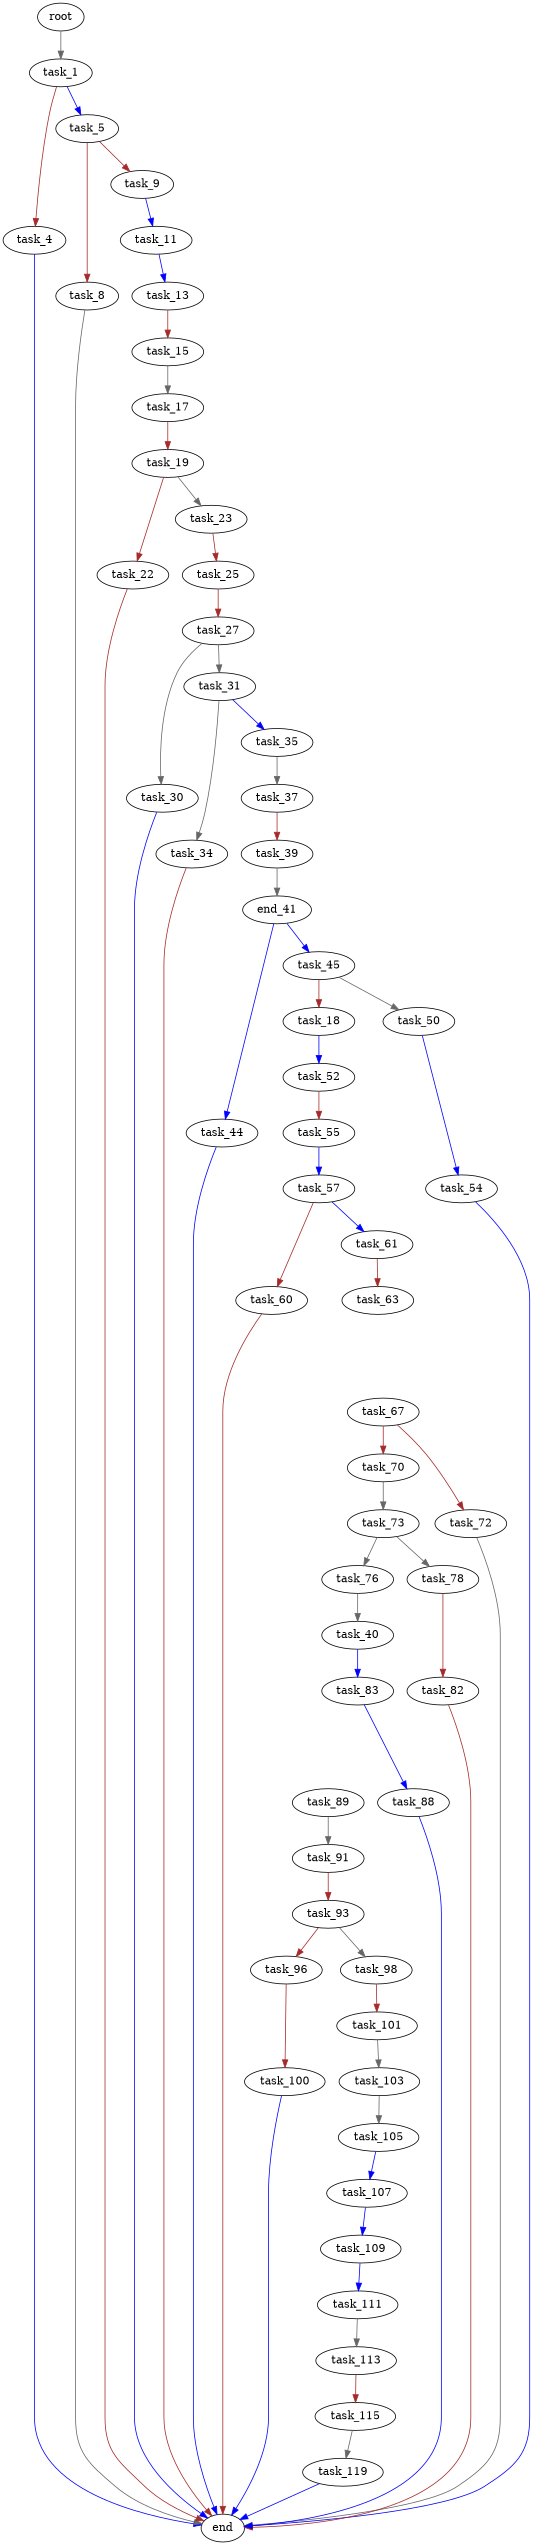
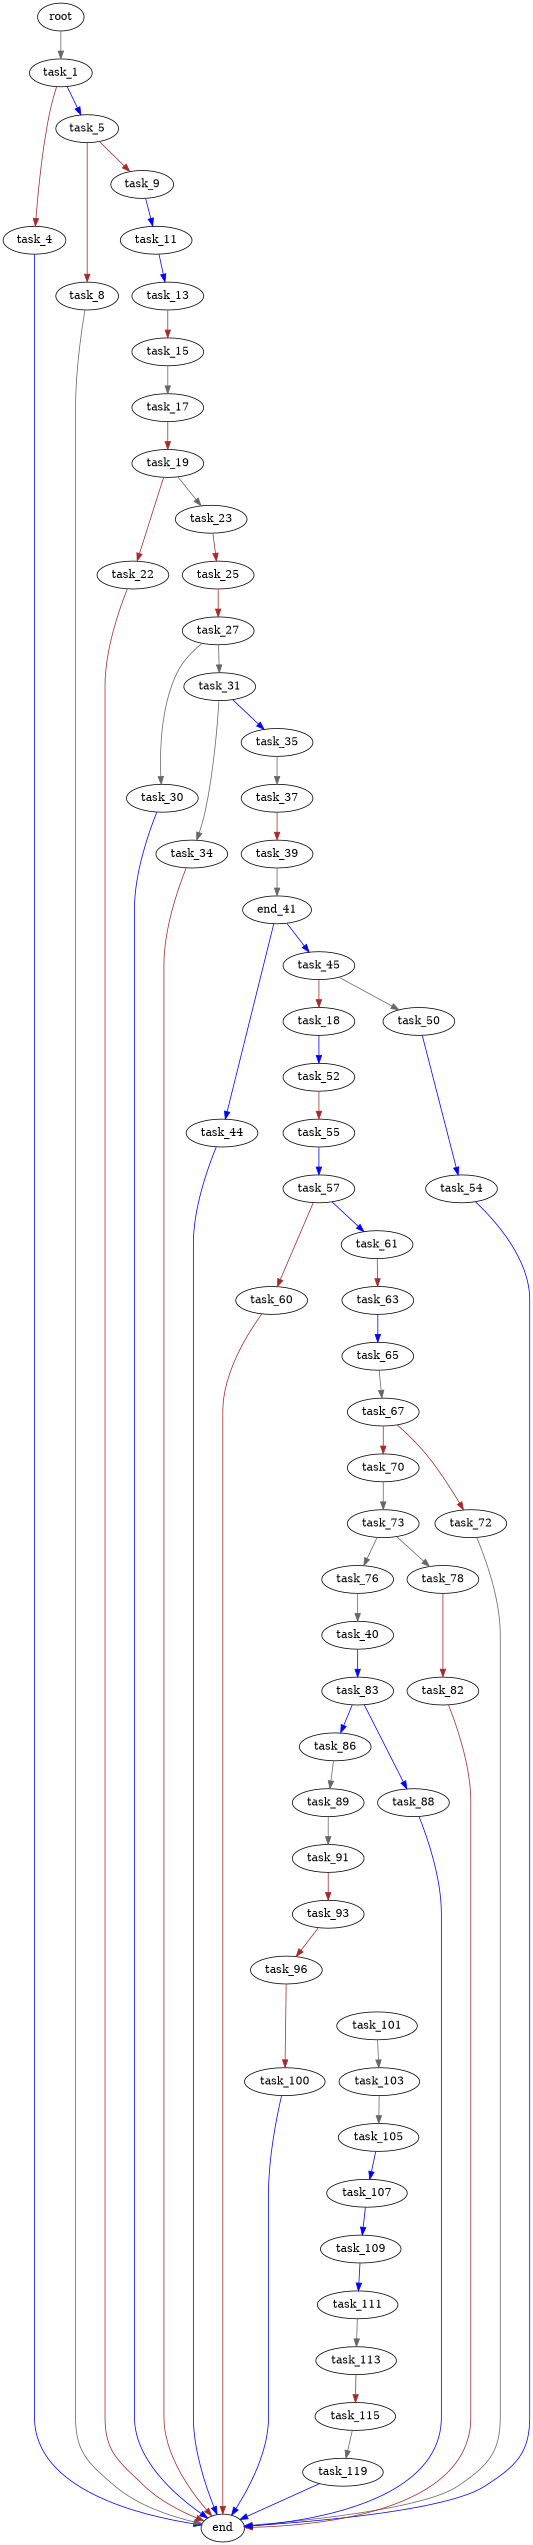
node "task_65": added
node "task_86": added
node "task_98": removed
